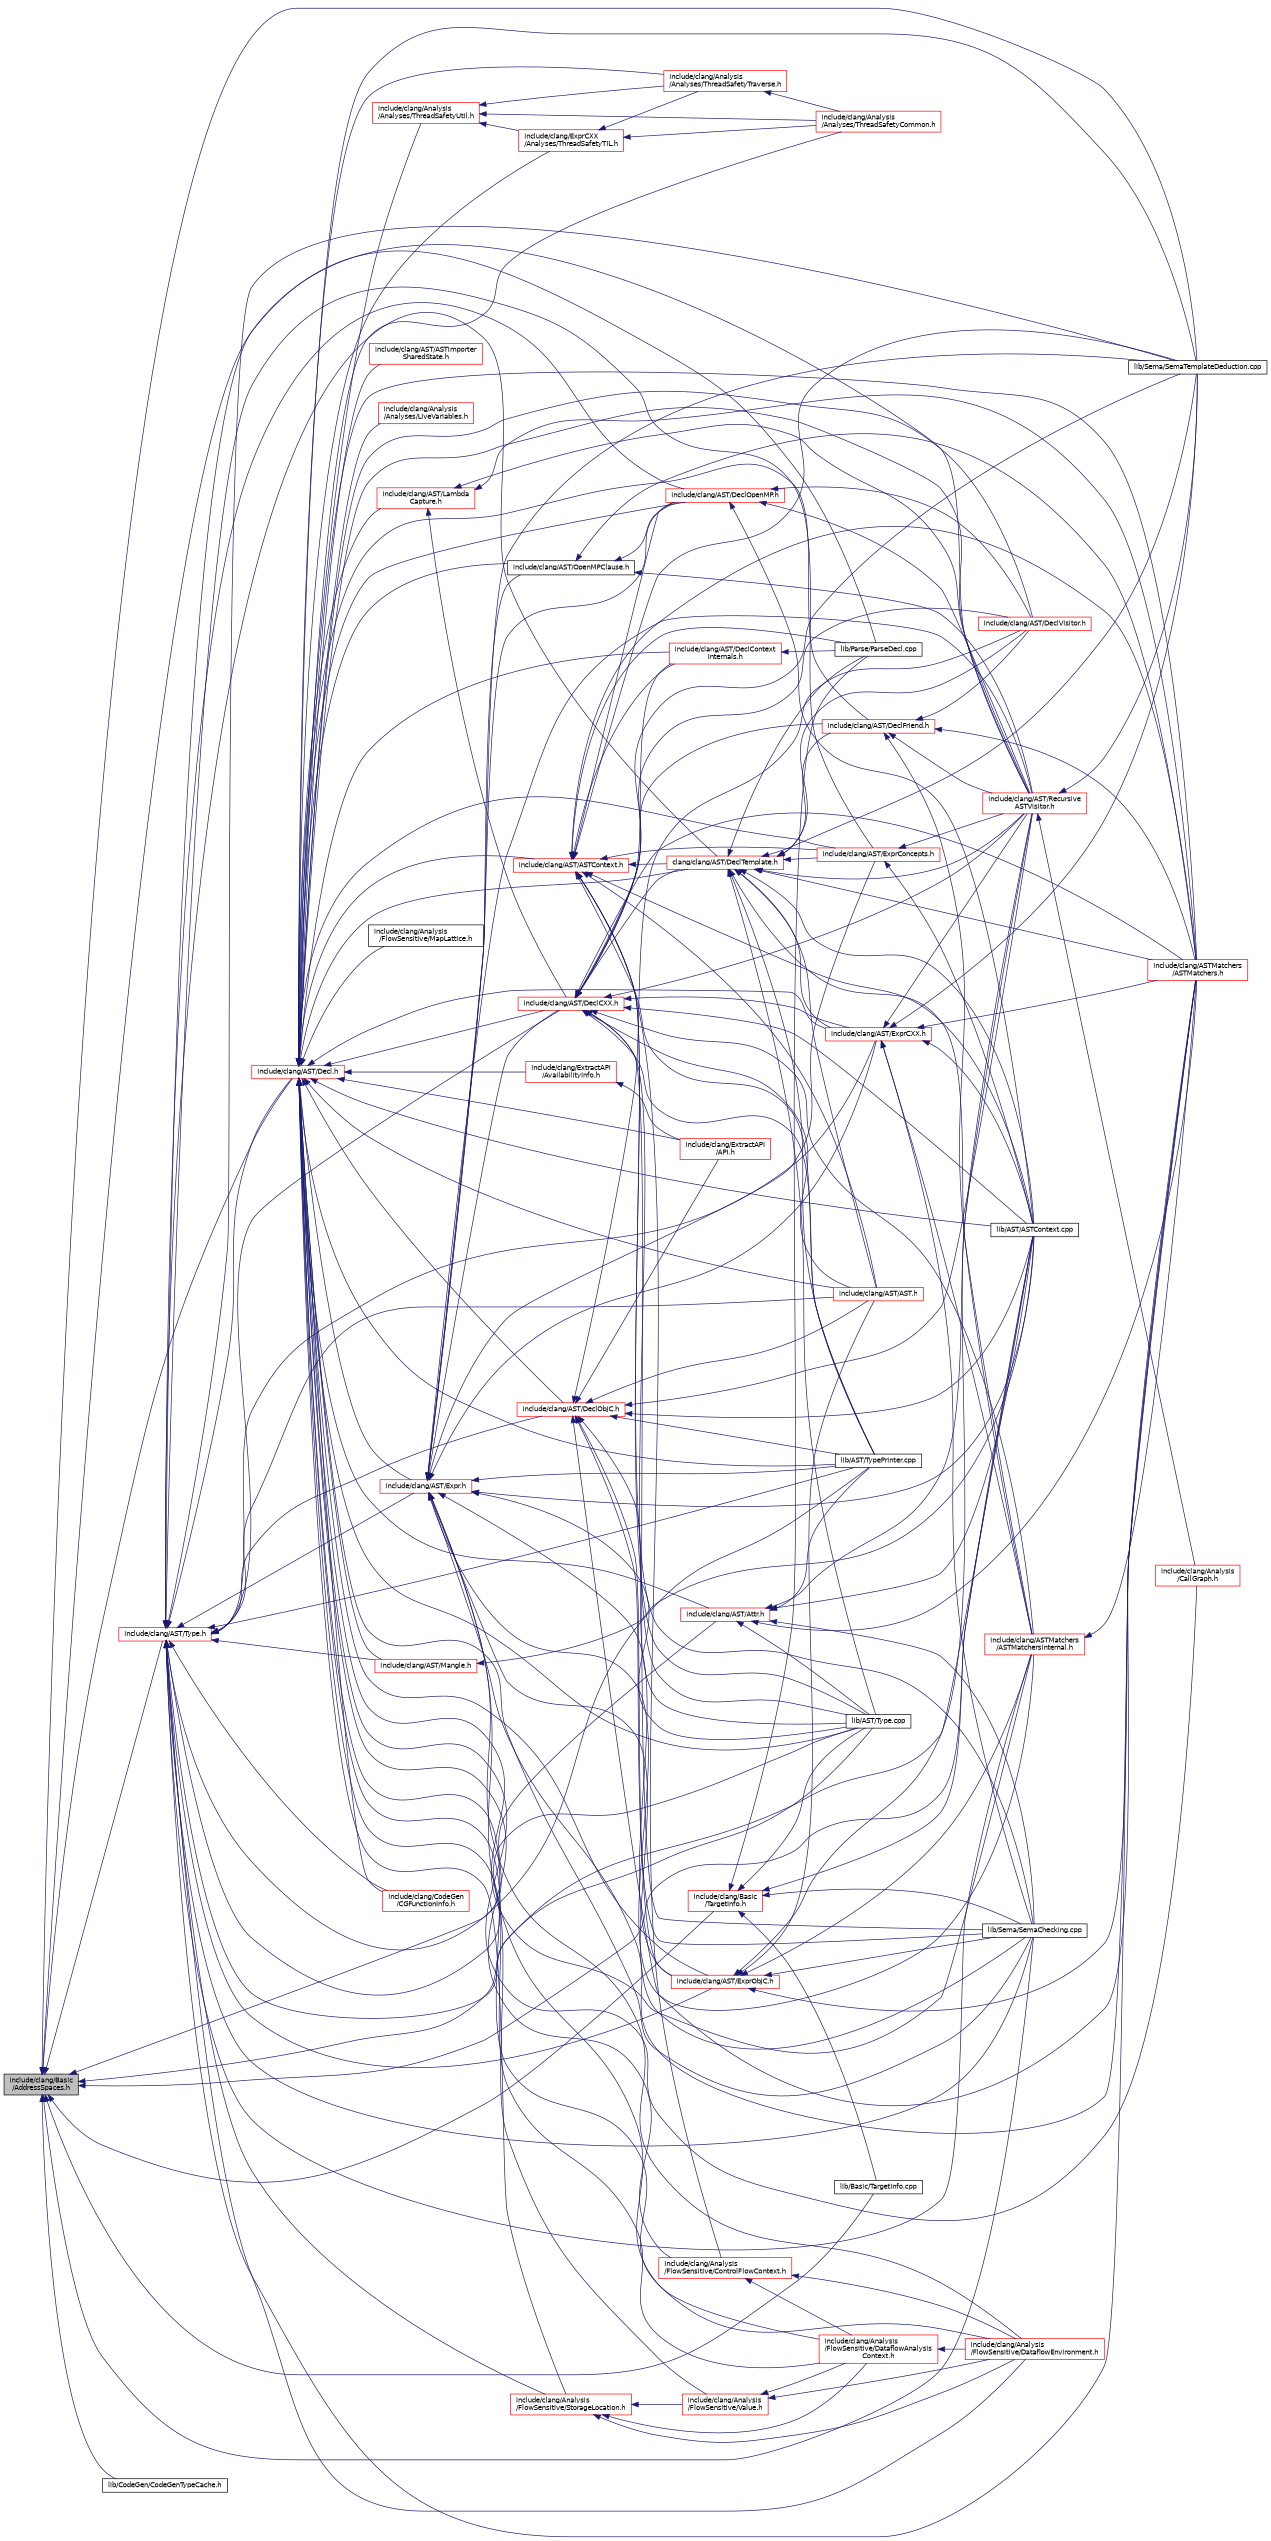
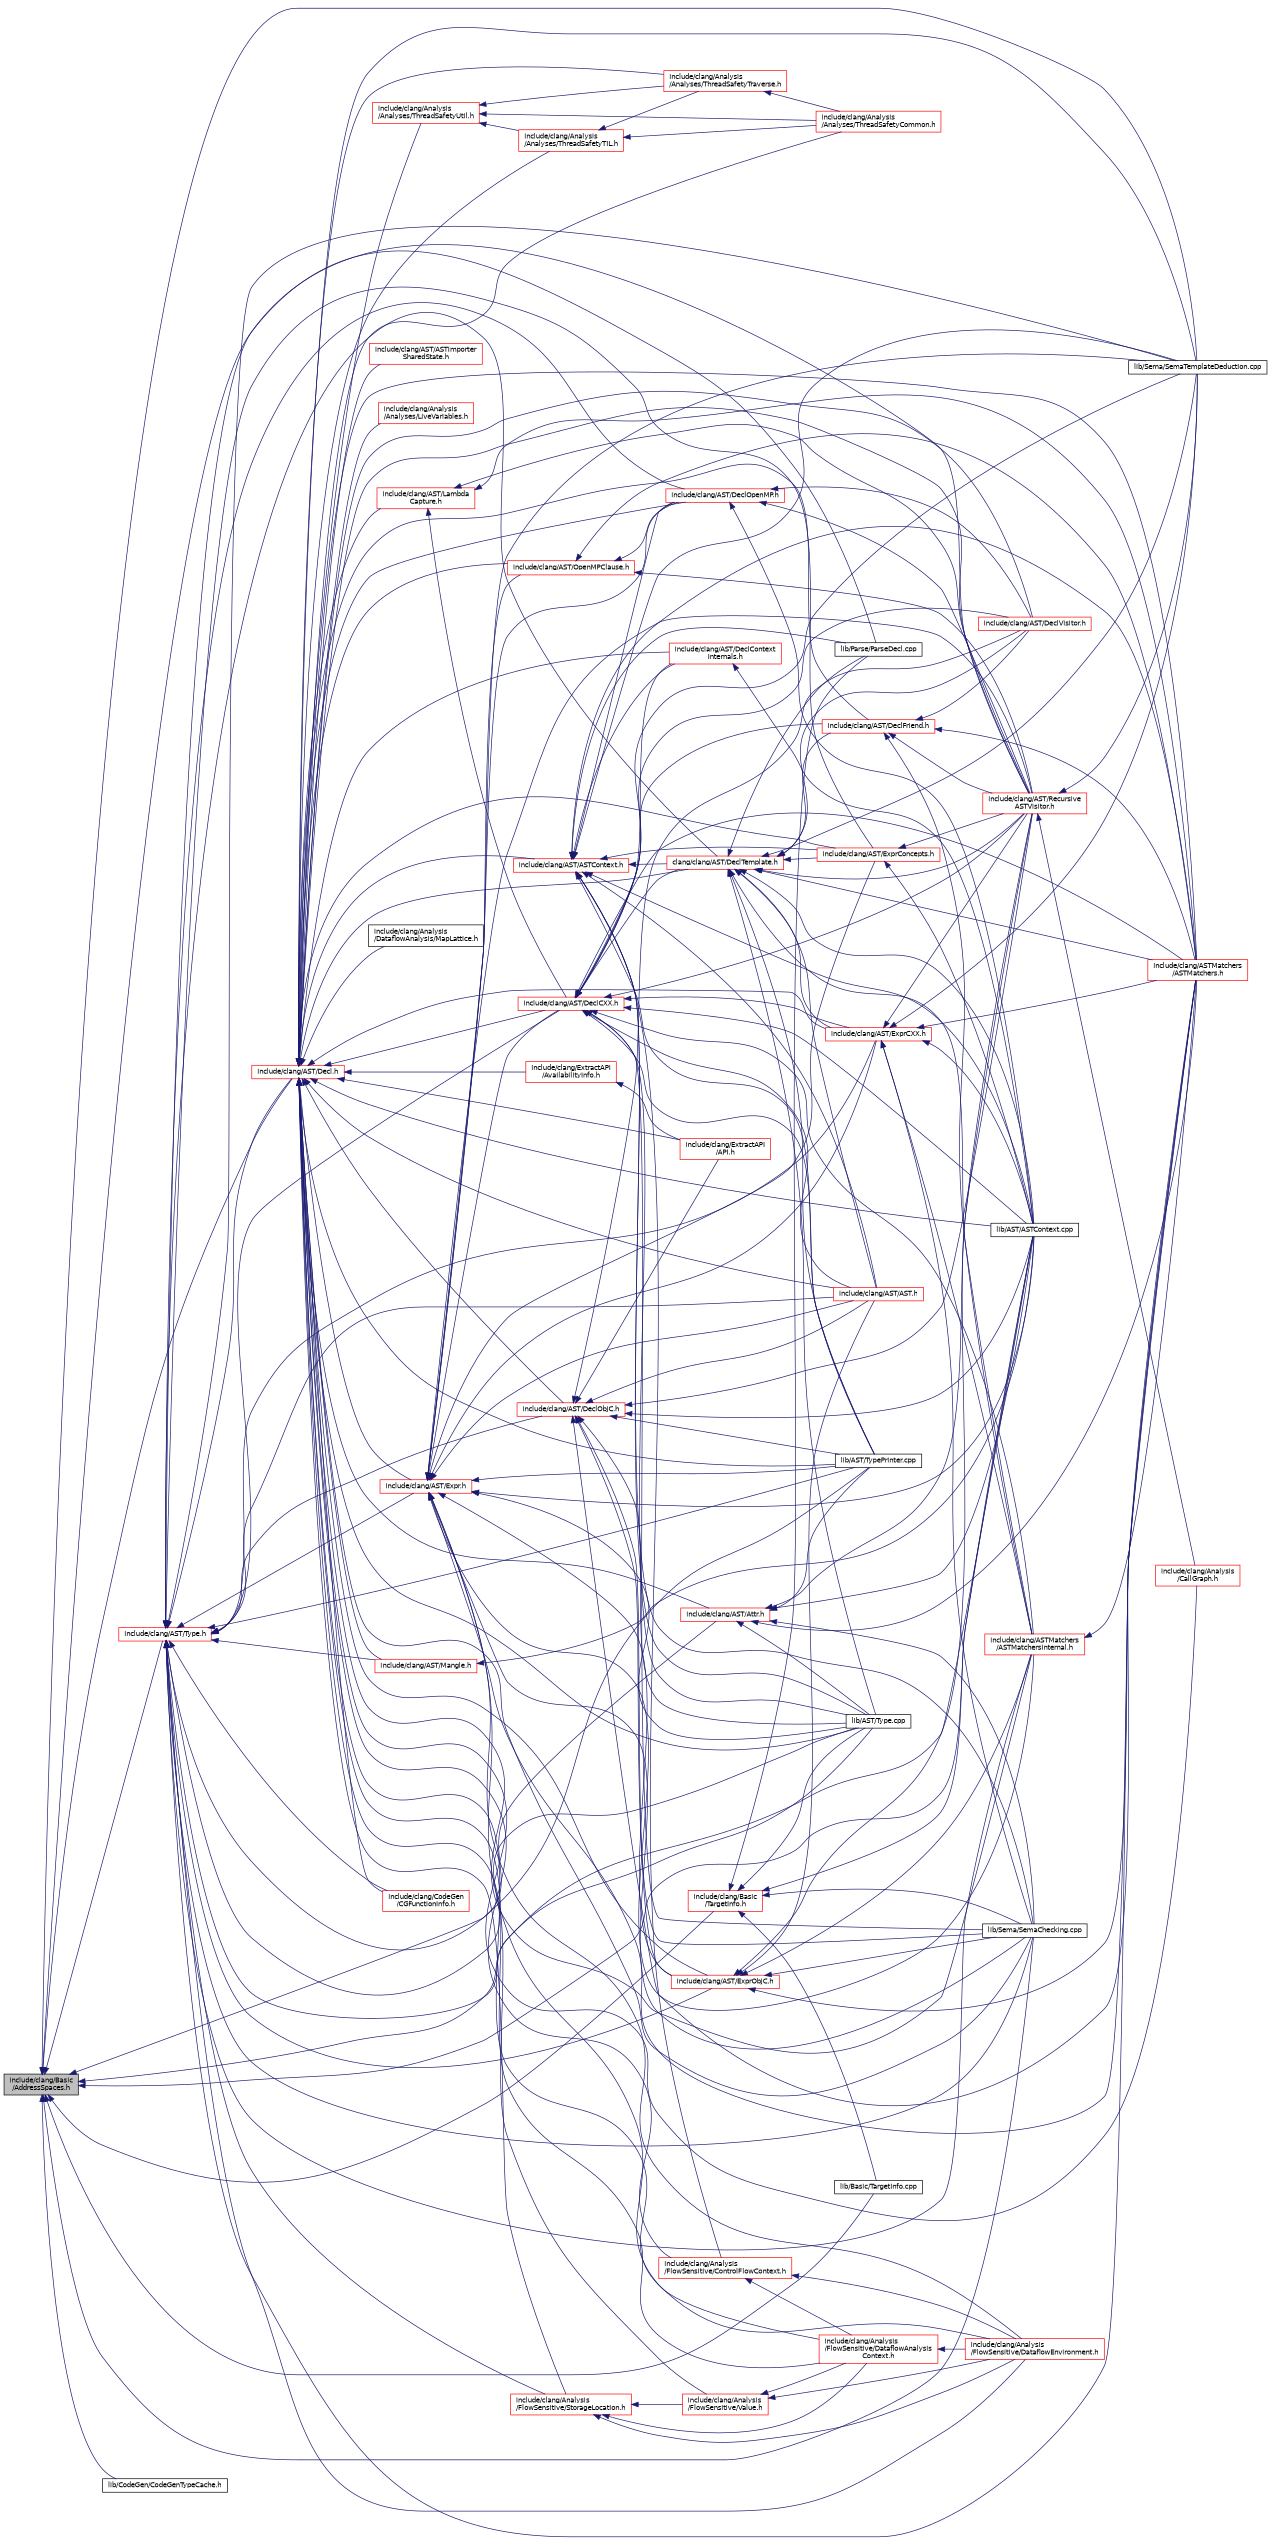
node "include/clang/ExprCXX /Analyses/ThreadSafetyTIL.h": label "include/clang/ExprCXX /Analyses/ThreadSafetyTIL.h" -> "include/clang/Analysis /Analyses/ThreadSafetyTIL.h"
node "include/clang/AST/OpenMPClause.h": color black -> red
edge "lib/Parse/ParseDecl.cpp" -> "include/clang/AST/DeclContext Internals.h": now "lib/AST/ASTContext.cpp" -> "include/clang/AST/DeclContext Internals.h"
node "include/clang/Analysis /FlowSensitive/MapLattice.h": label "include/clang/Analysis /FlowSensitive/MapLattice.h" -> "include/clang/Analysis /DataflowAnalysis/MapLattice.h"
edge "include/clang/AST/AST.h" -> "include/clang/AST/Expr.h": added
